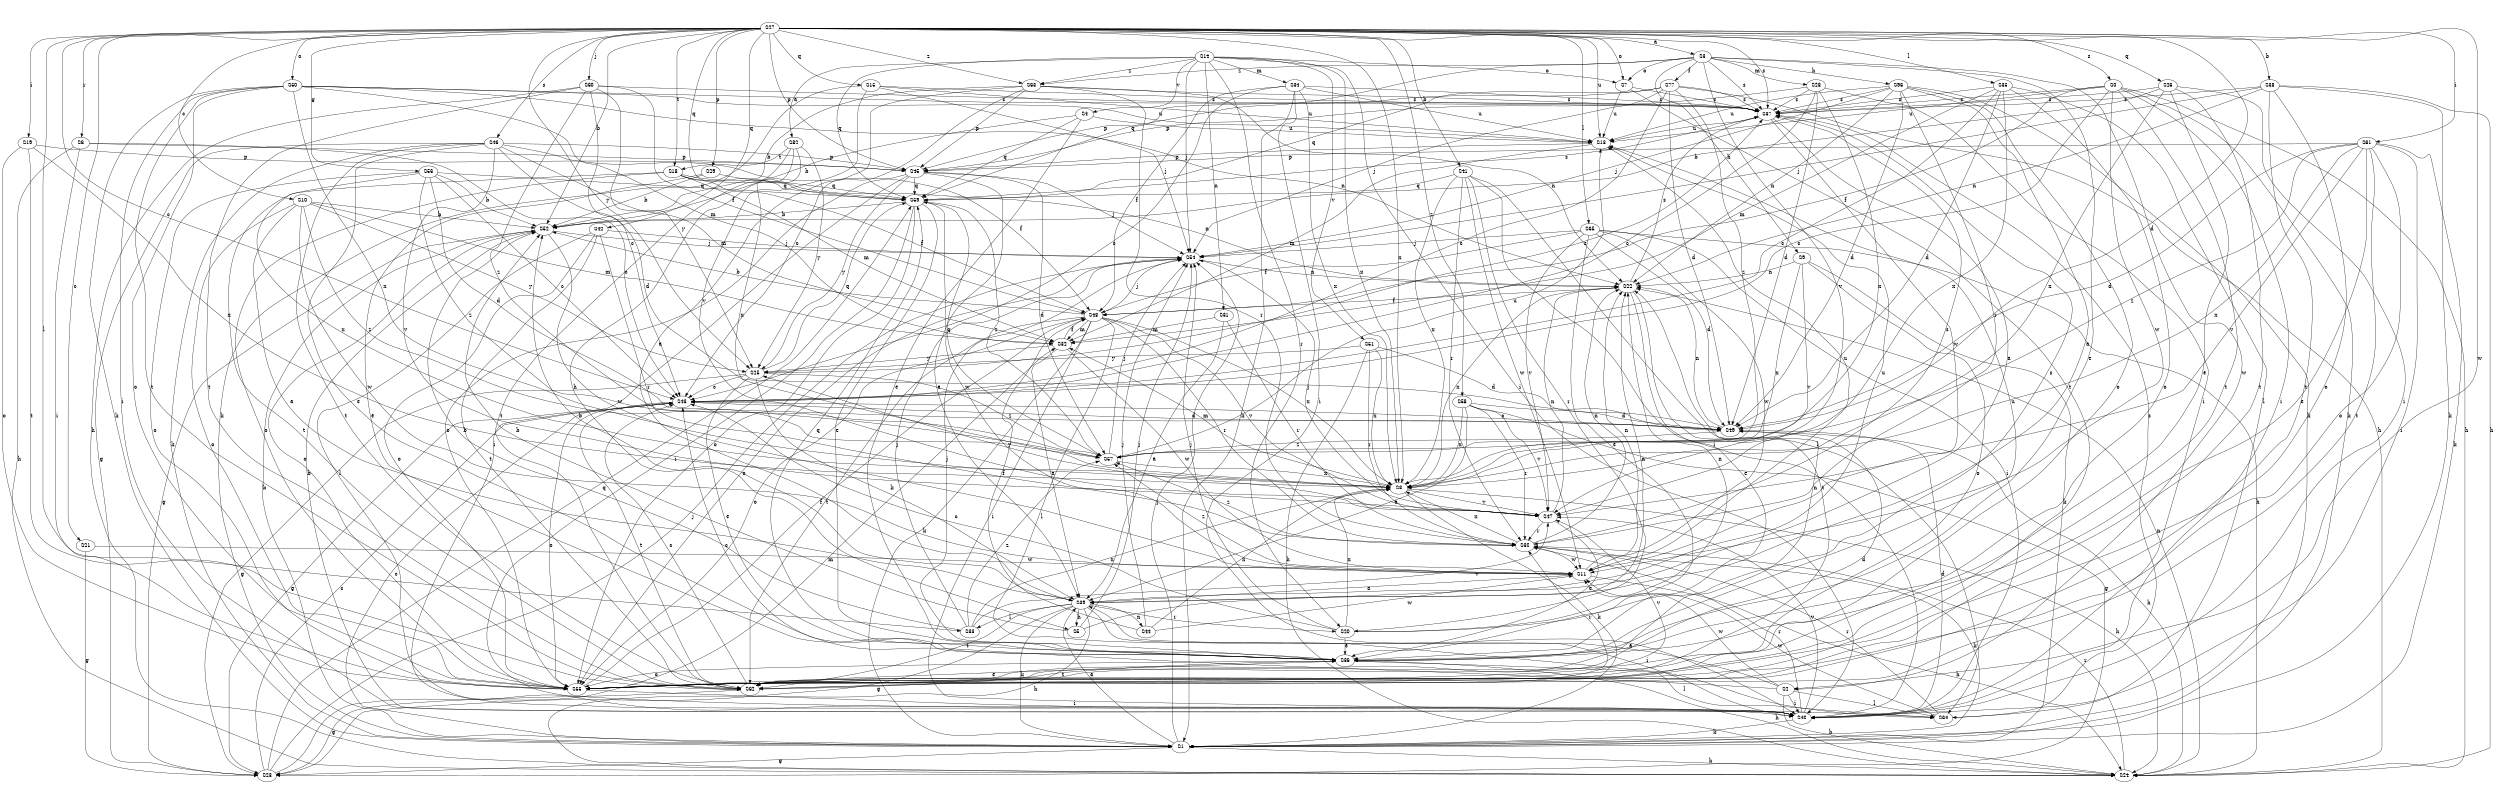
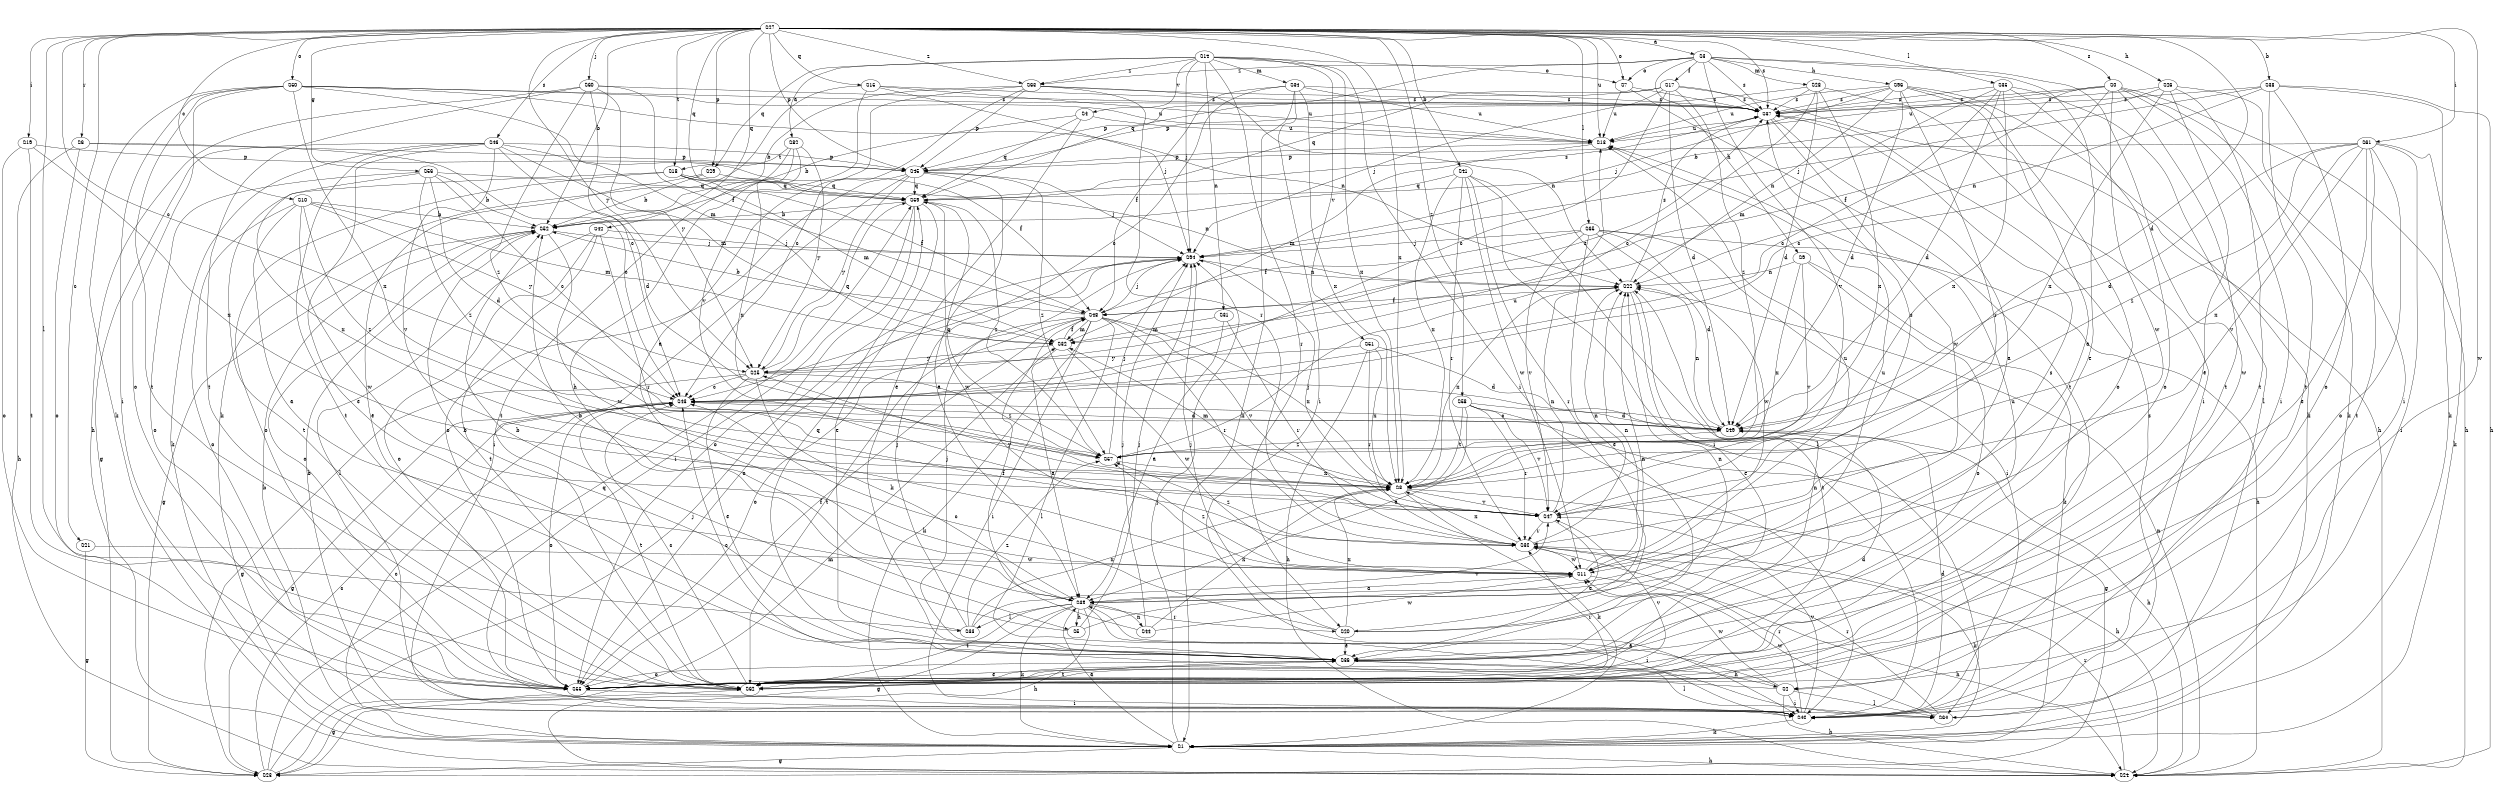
edge "S27" -> "S26": label "q" -> "h"
edge "S14" -> "S59": now "S14" -> "S29"
node "S77": label "S77" -> "S17"
node "S54": label "S54" -> "S94"
edge "S45" -> "S57": label "d" -> "z"
edge "S30" -> "S37": now "S47" -> "S37"
edge "S6" -> "S55": label "i" -> "o"
edge "S58" -> "S8": label "x" -> "t"
edge "S36" -> "S24": now "S36" -> "S2"
